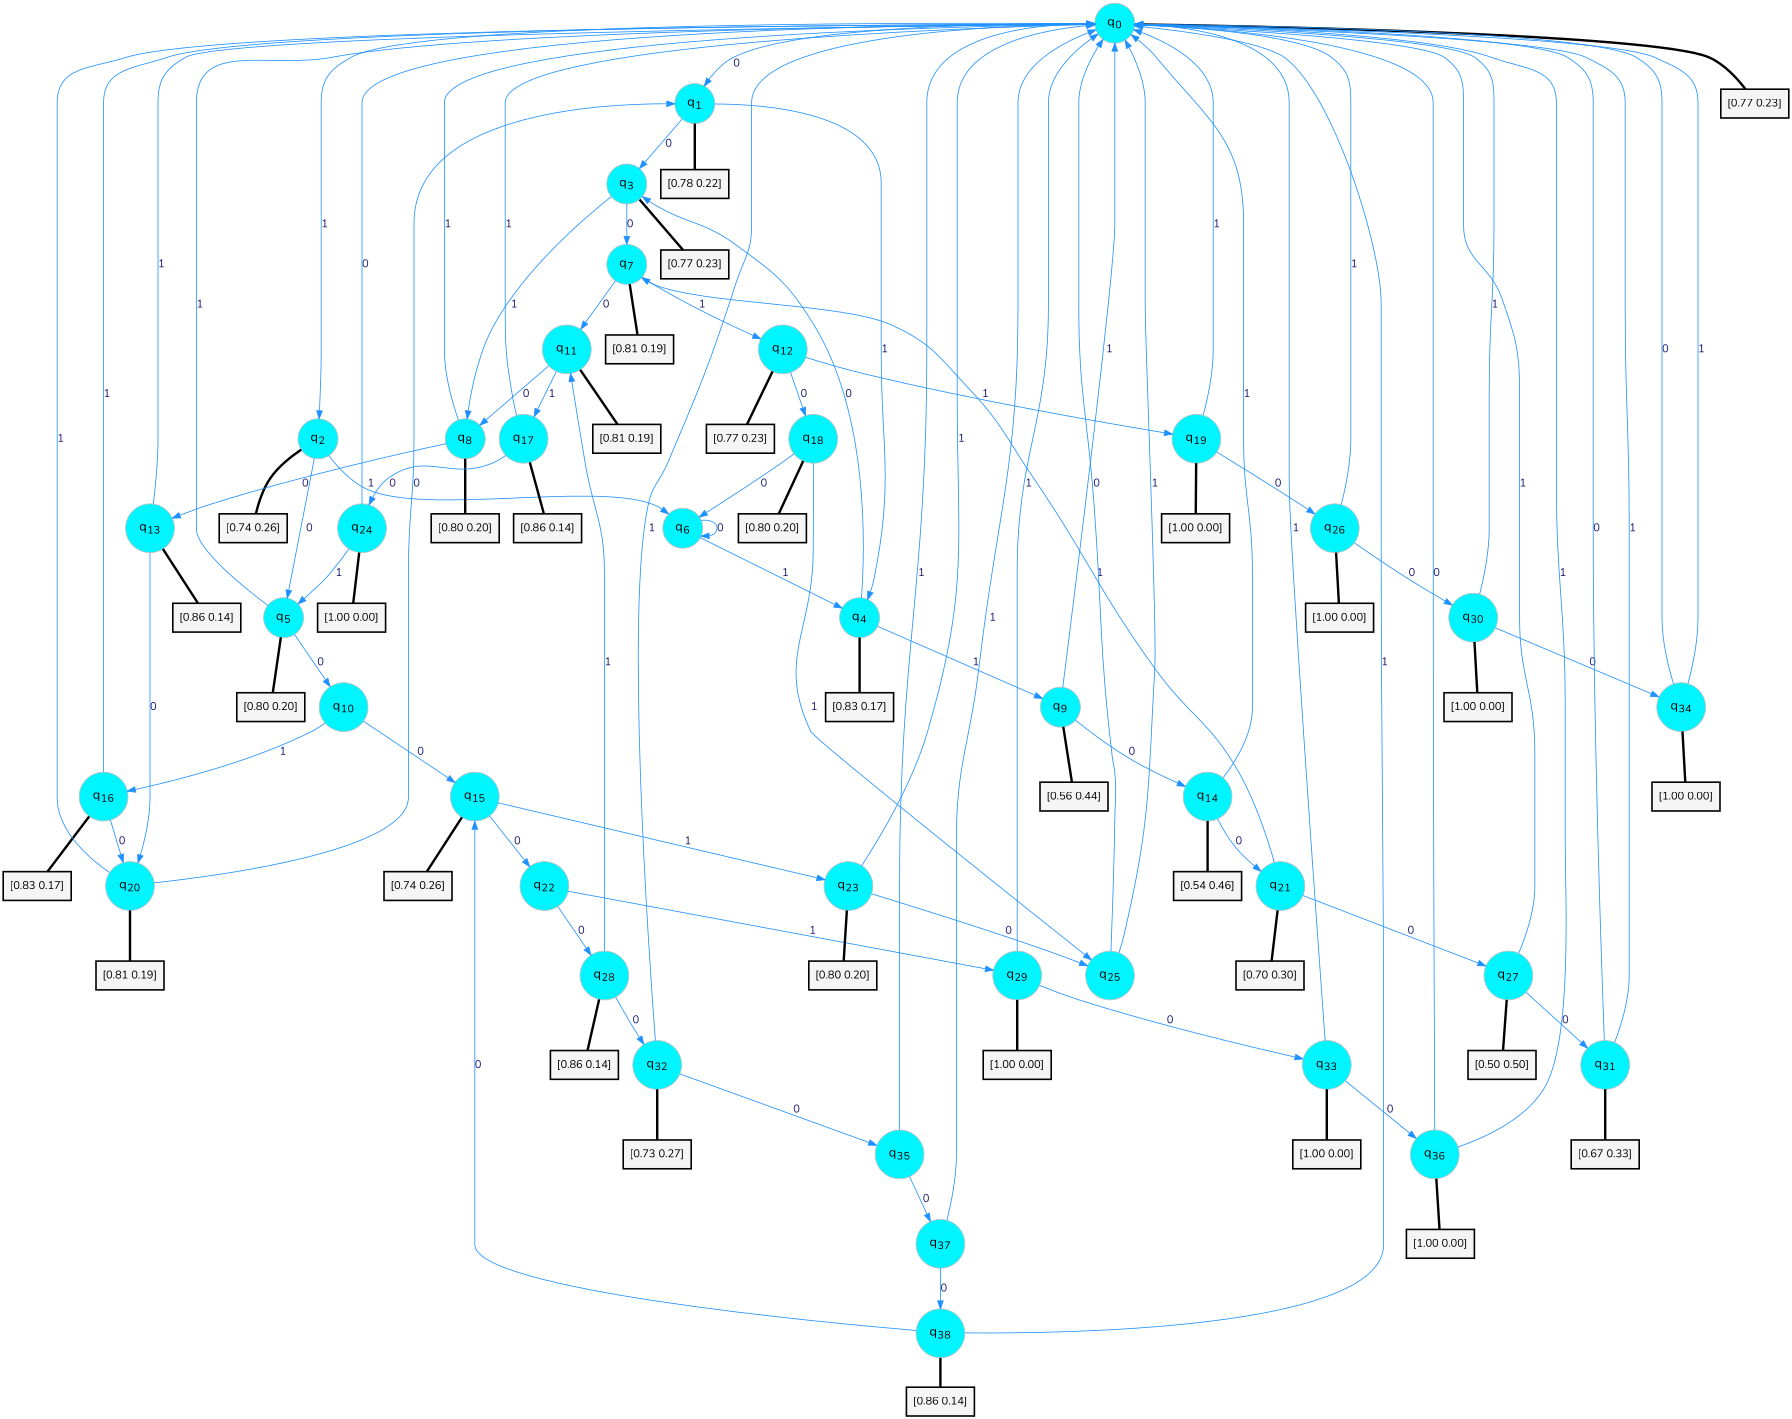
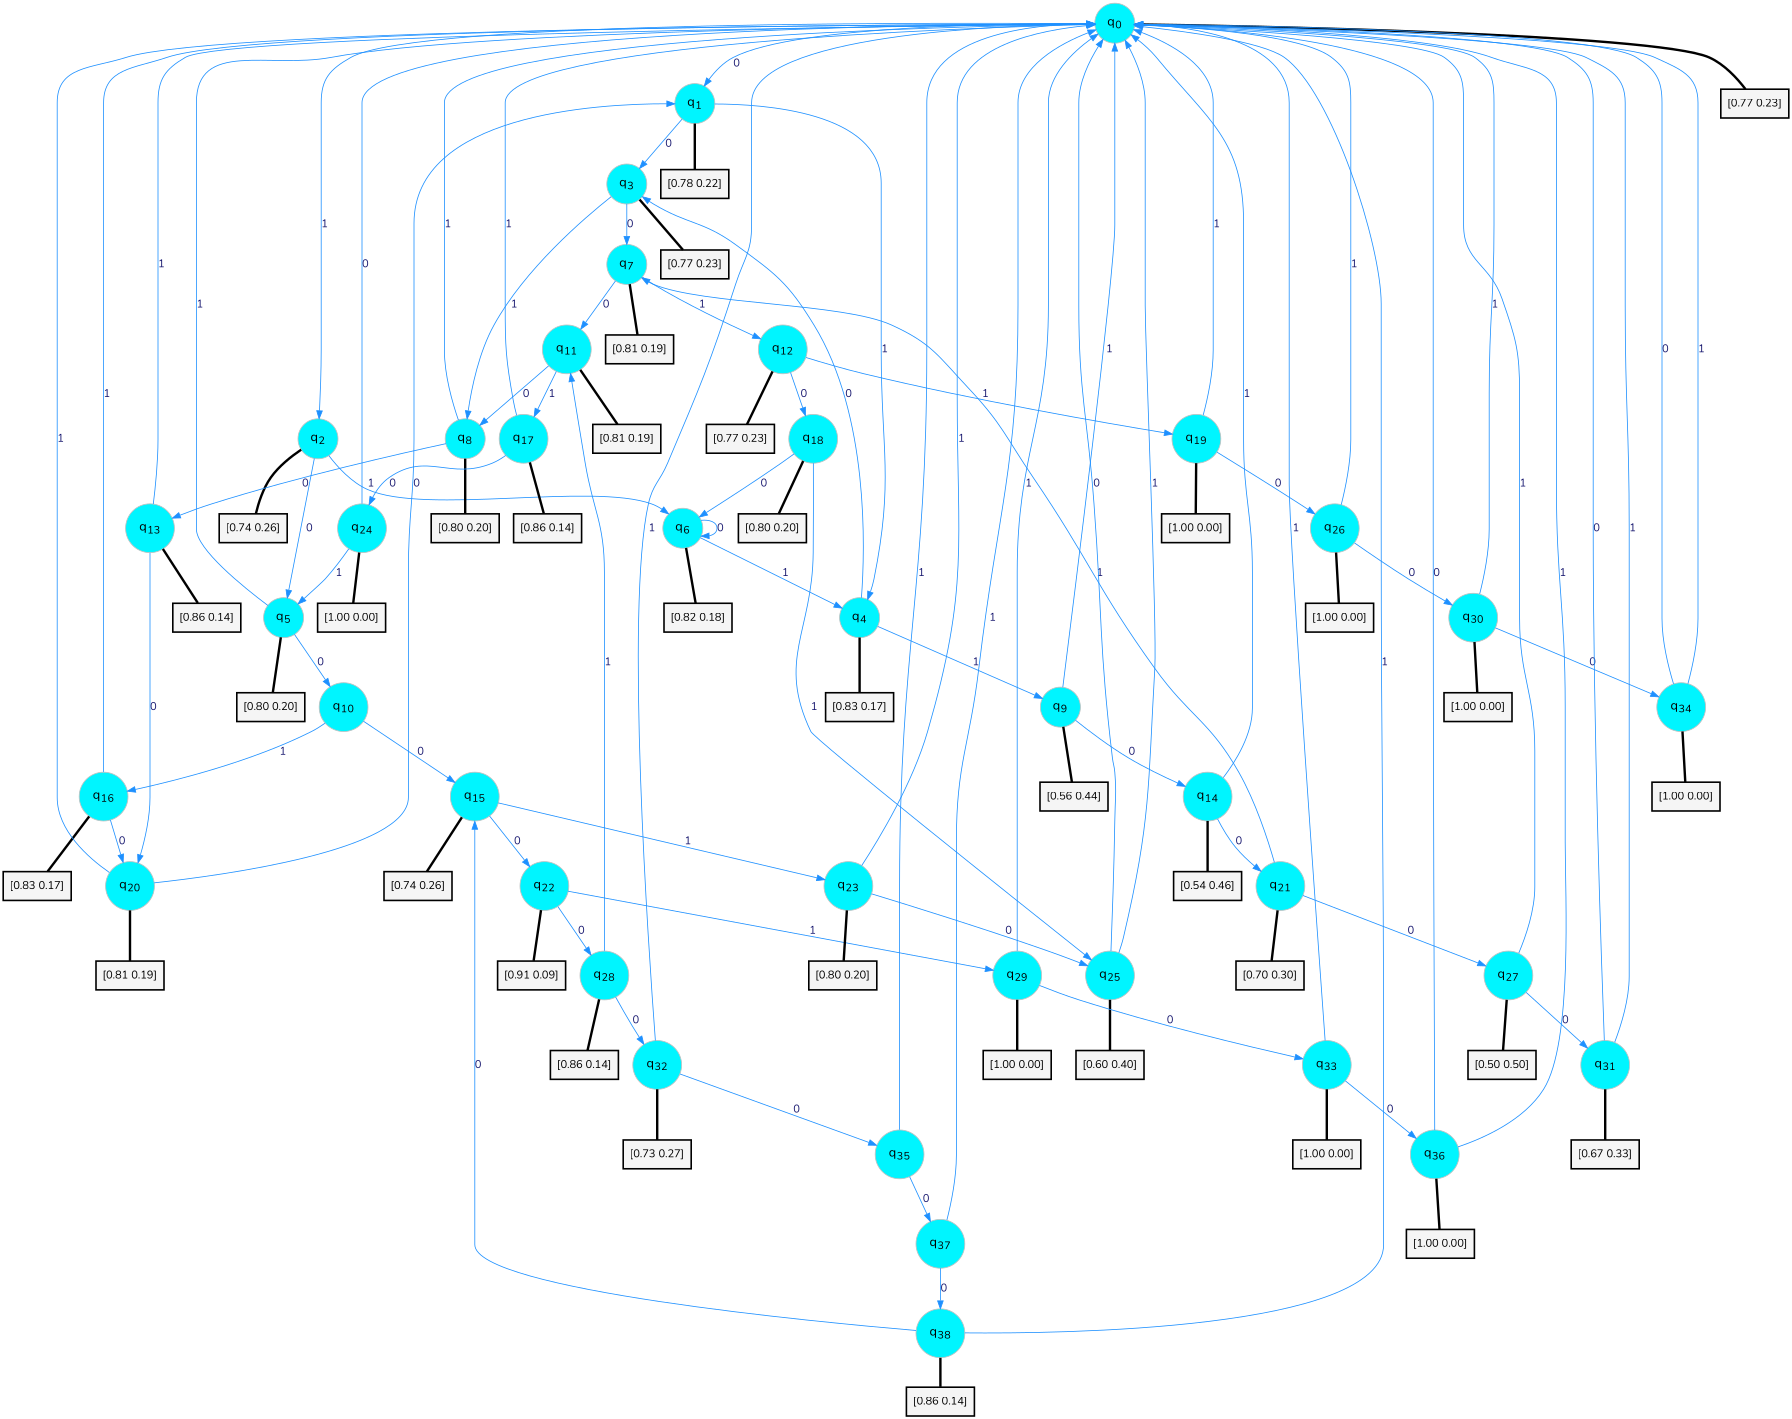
node "[0.82 0.18]": added
node "[0.91 0.09]": added
node "[0.60 0.40]": added
